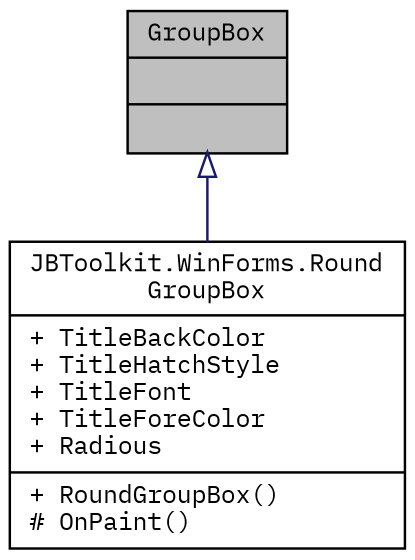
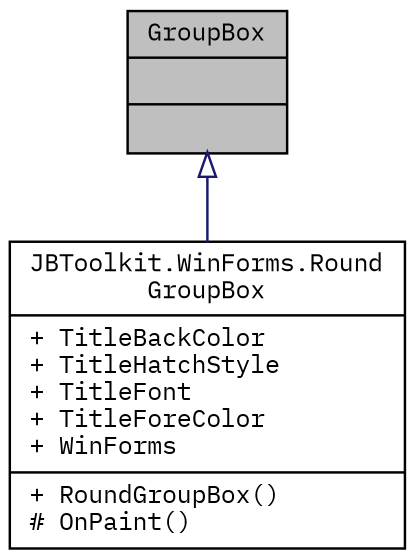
node "JBToolkit.WinForms.Round": text "+ Radious" -> "+ WinForms"
